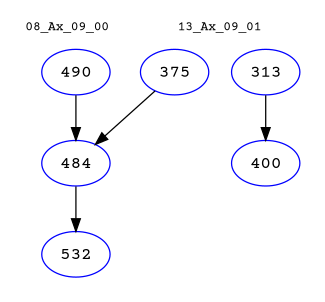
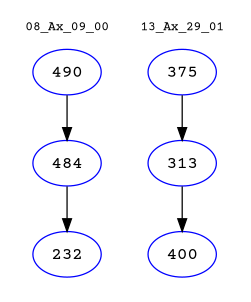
cluster "13_Ax_09_01": label "13_Ax_09_01" -> "13_Ax_29_01"
edge "375" -> "484": now "375" -> "313"
node "532": label "532" -> "232"
